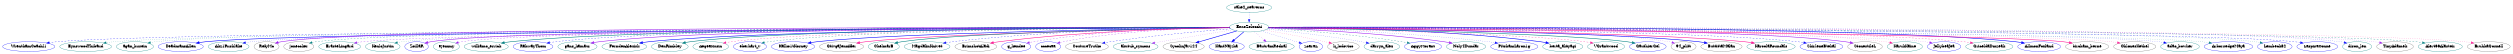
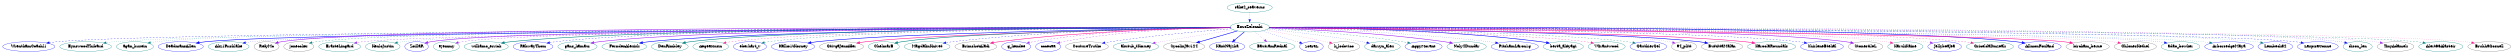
edge "EnzoZelocchi" -> "GauthierGel": style bold -> dashed
node "akutub_symons": label "akutub_symons" -> "akutub_tKorney"
